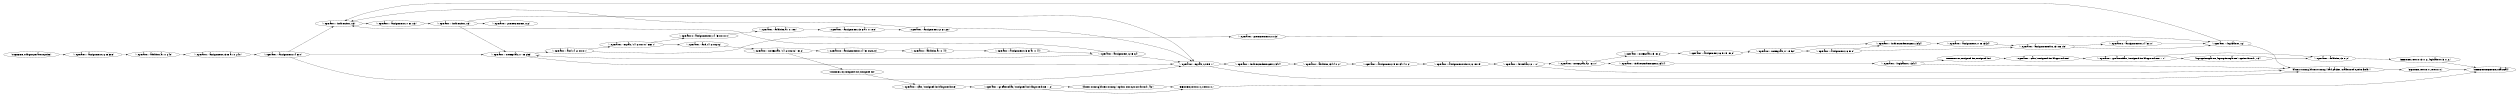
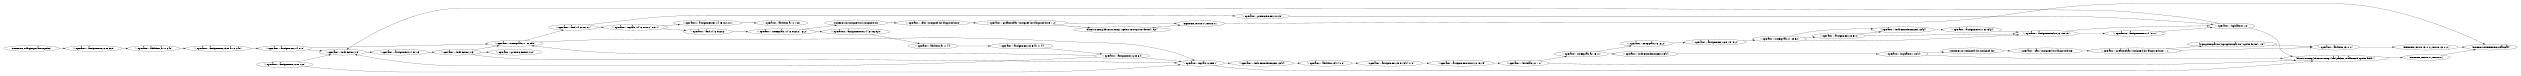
node "(<operator>.assignment,v3 = a1 + 108)": removed
edge "(<operator>.notEquals,v7 != 52)" -> "(<operator>.assignmentPlus,v3 += v5)": added
node "(RETURN,return v3 + 2;,logicalNot v3 + 2;)": label "(RETURN,return v3 + 2;,logicalNot v3 + 2;)" -> "(RETURN,return v3 + 2;,return v3 + 2;)"
node "(METHOD_RETURN,__fastcall)": label "(METHOD_RETURN,__fastcall)" -> "(UNKNOWN_RETURN,__fastcall)"
edge "(<operator>.assignment,v4 = 0)" -> "(<operator>.equals,v2 == 1)": removed
